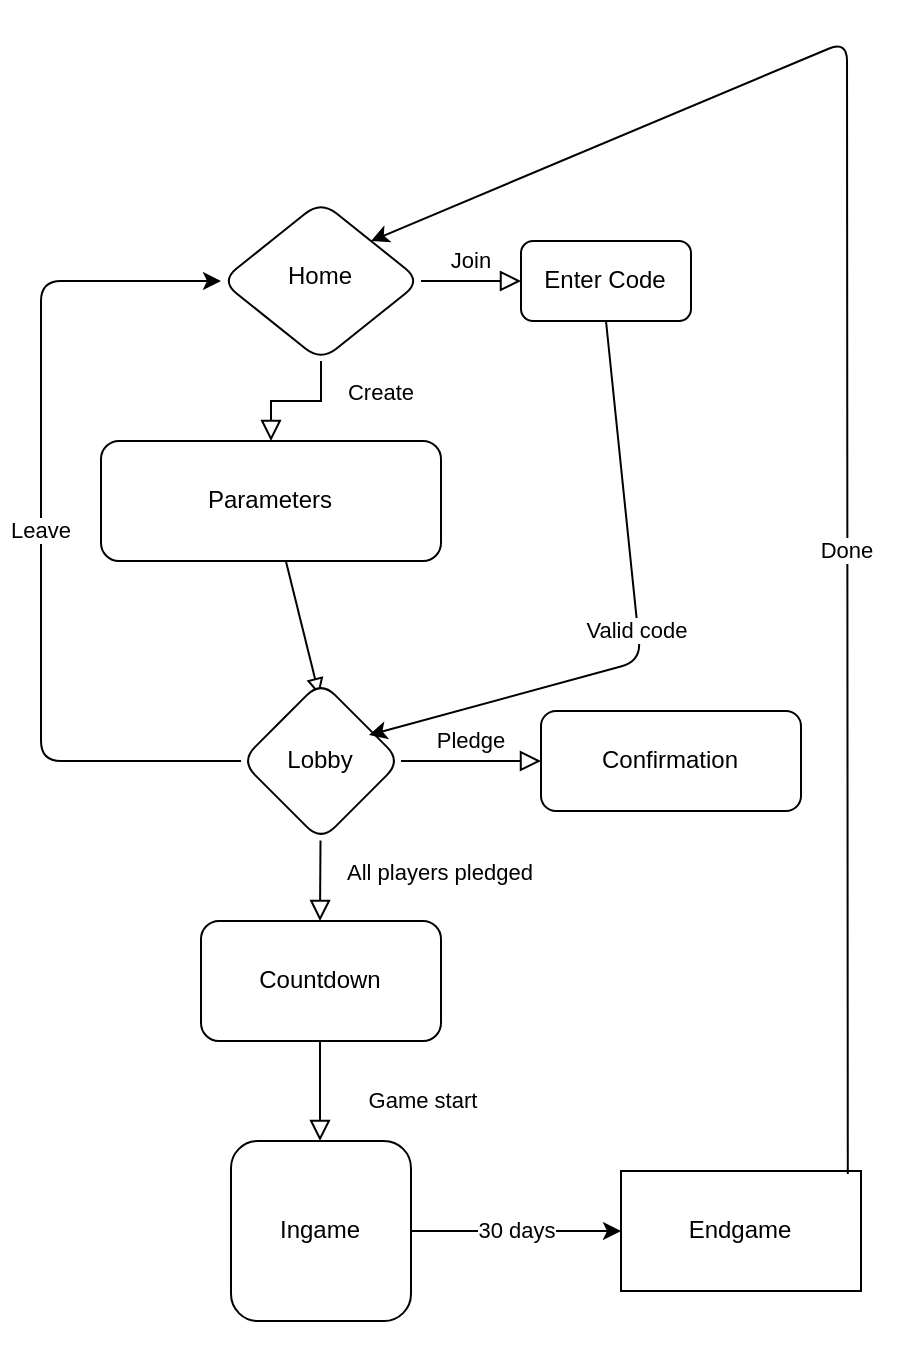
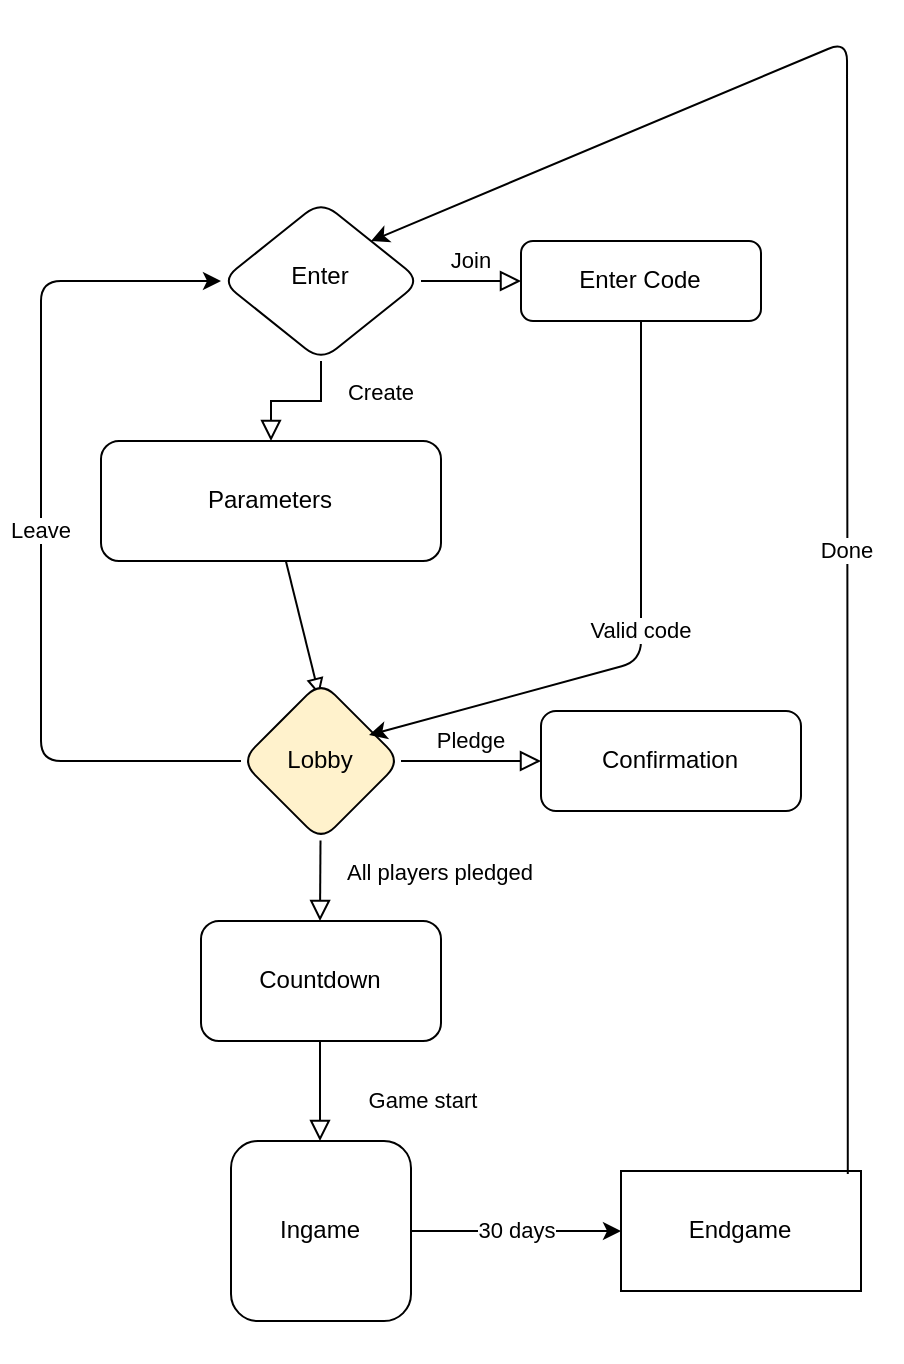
node "Home": label "Home" -> "Enter"
node "Enter Code": size 170x80 -> 240x80
node "Lobby": fillcolor #ffffff -> #fff2cc
